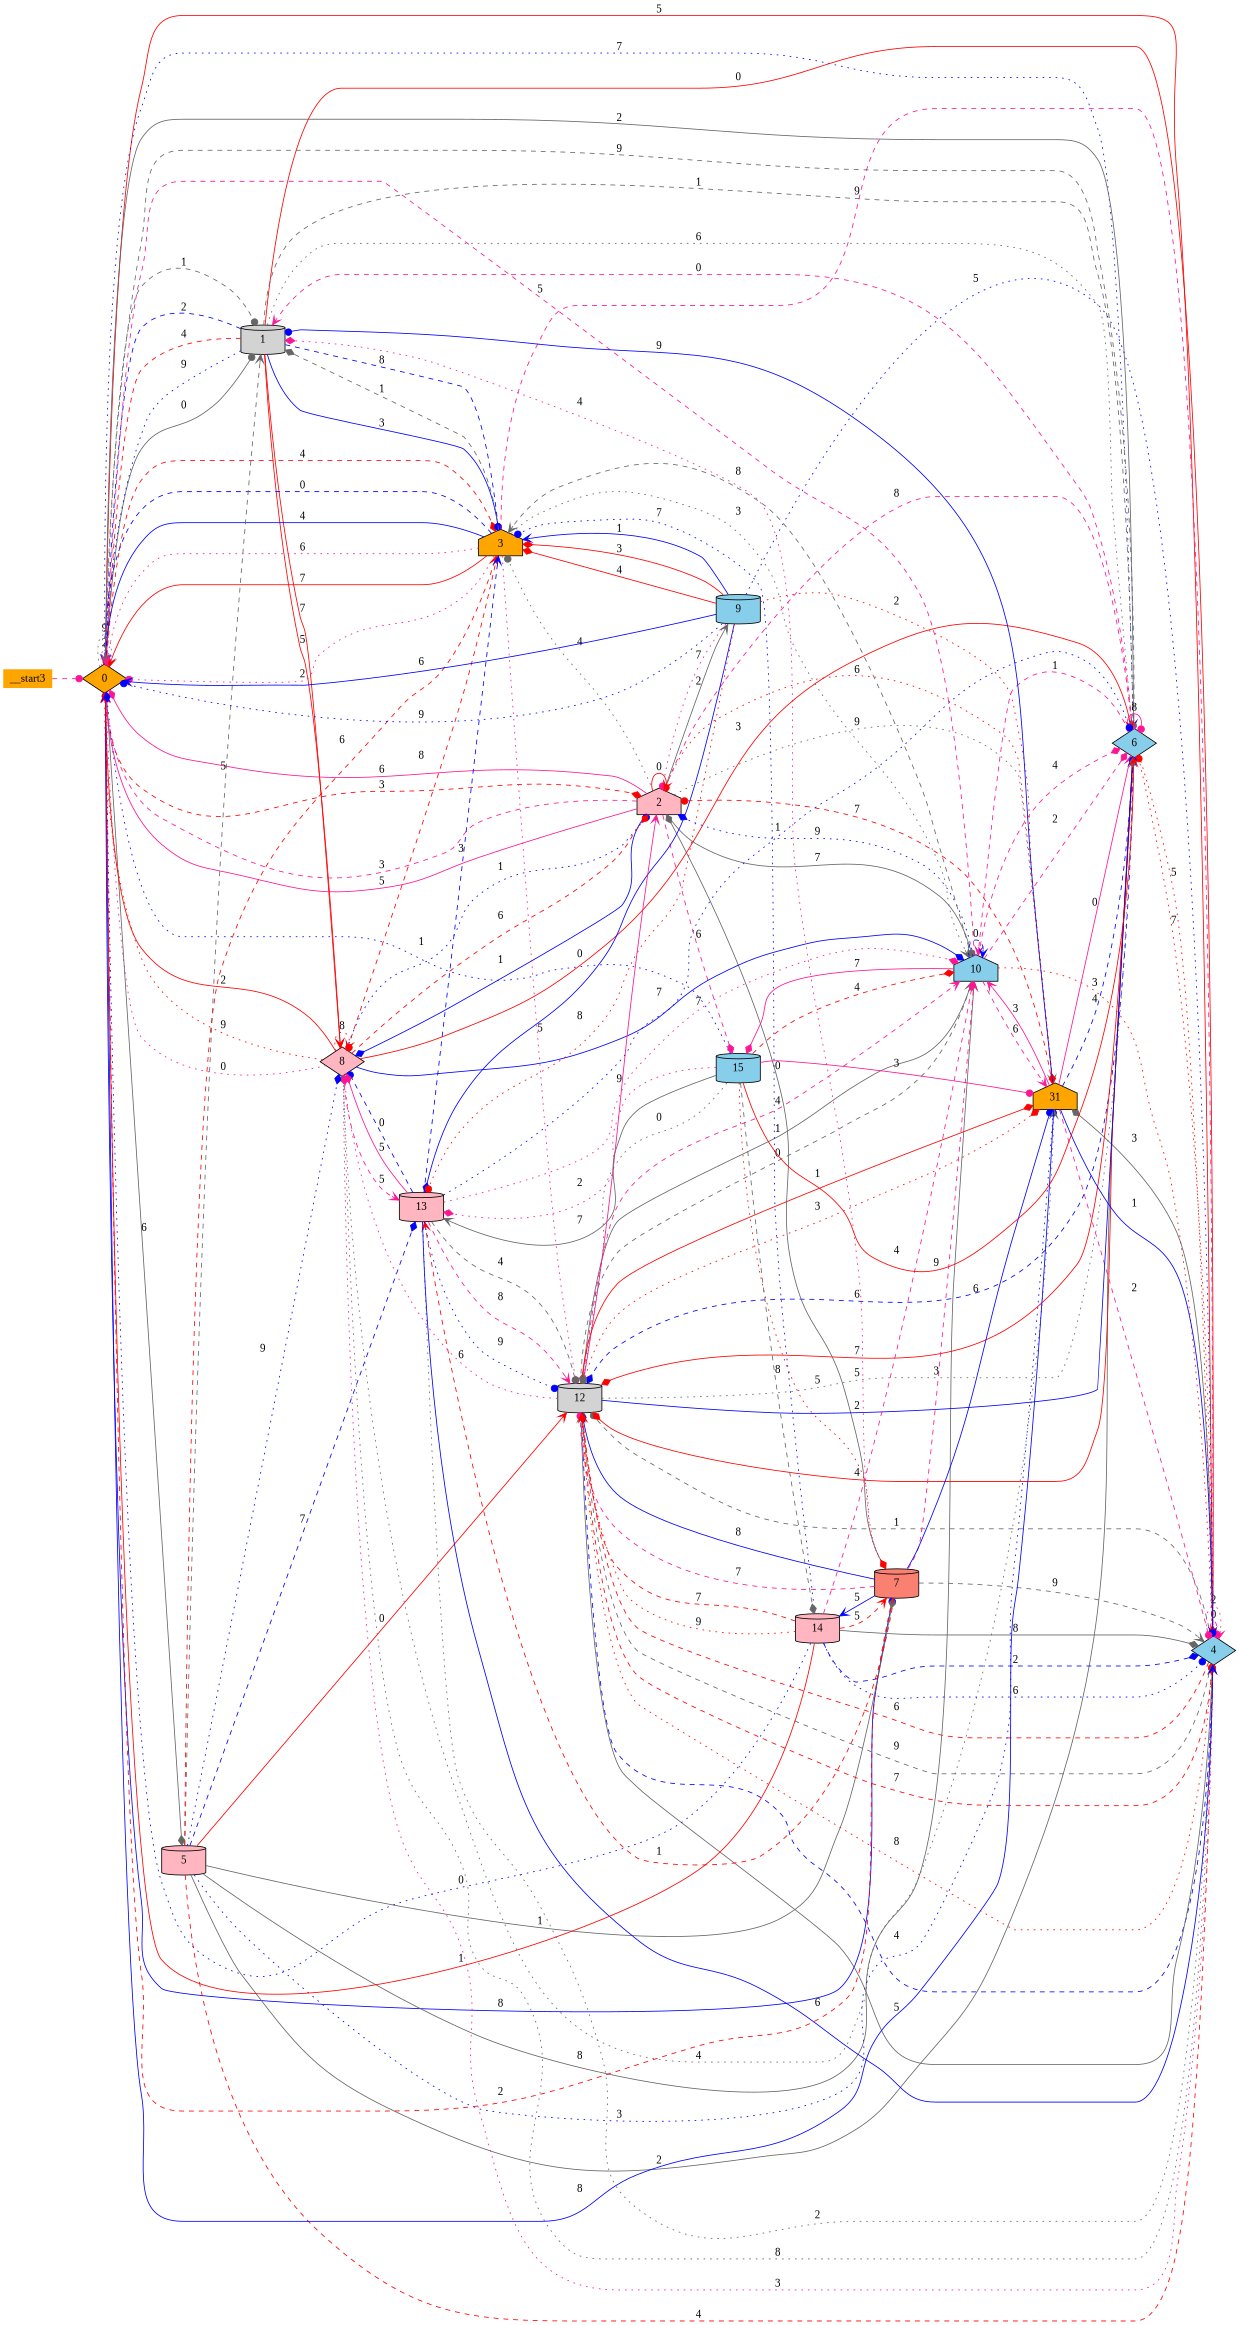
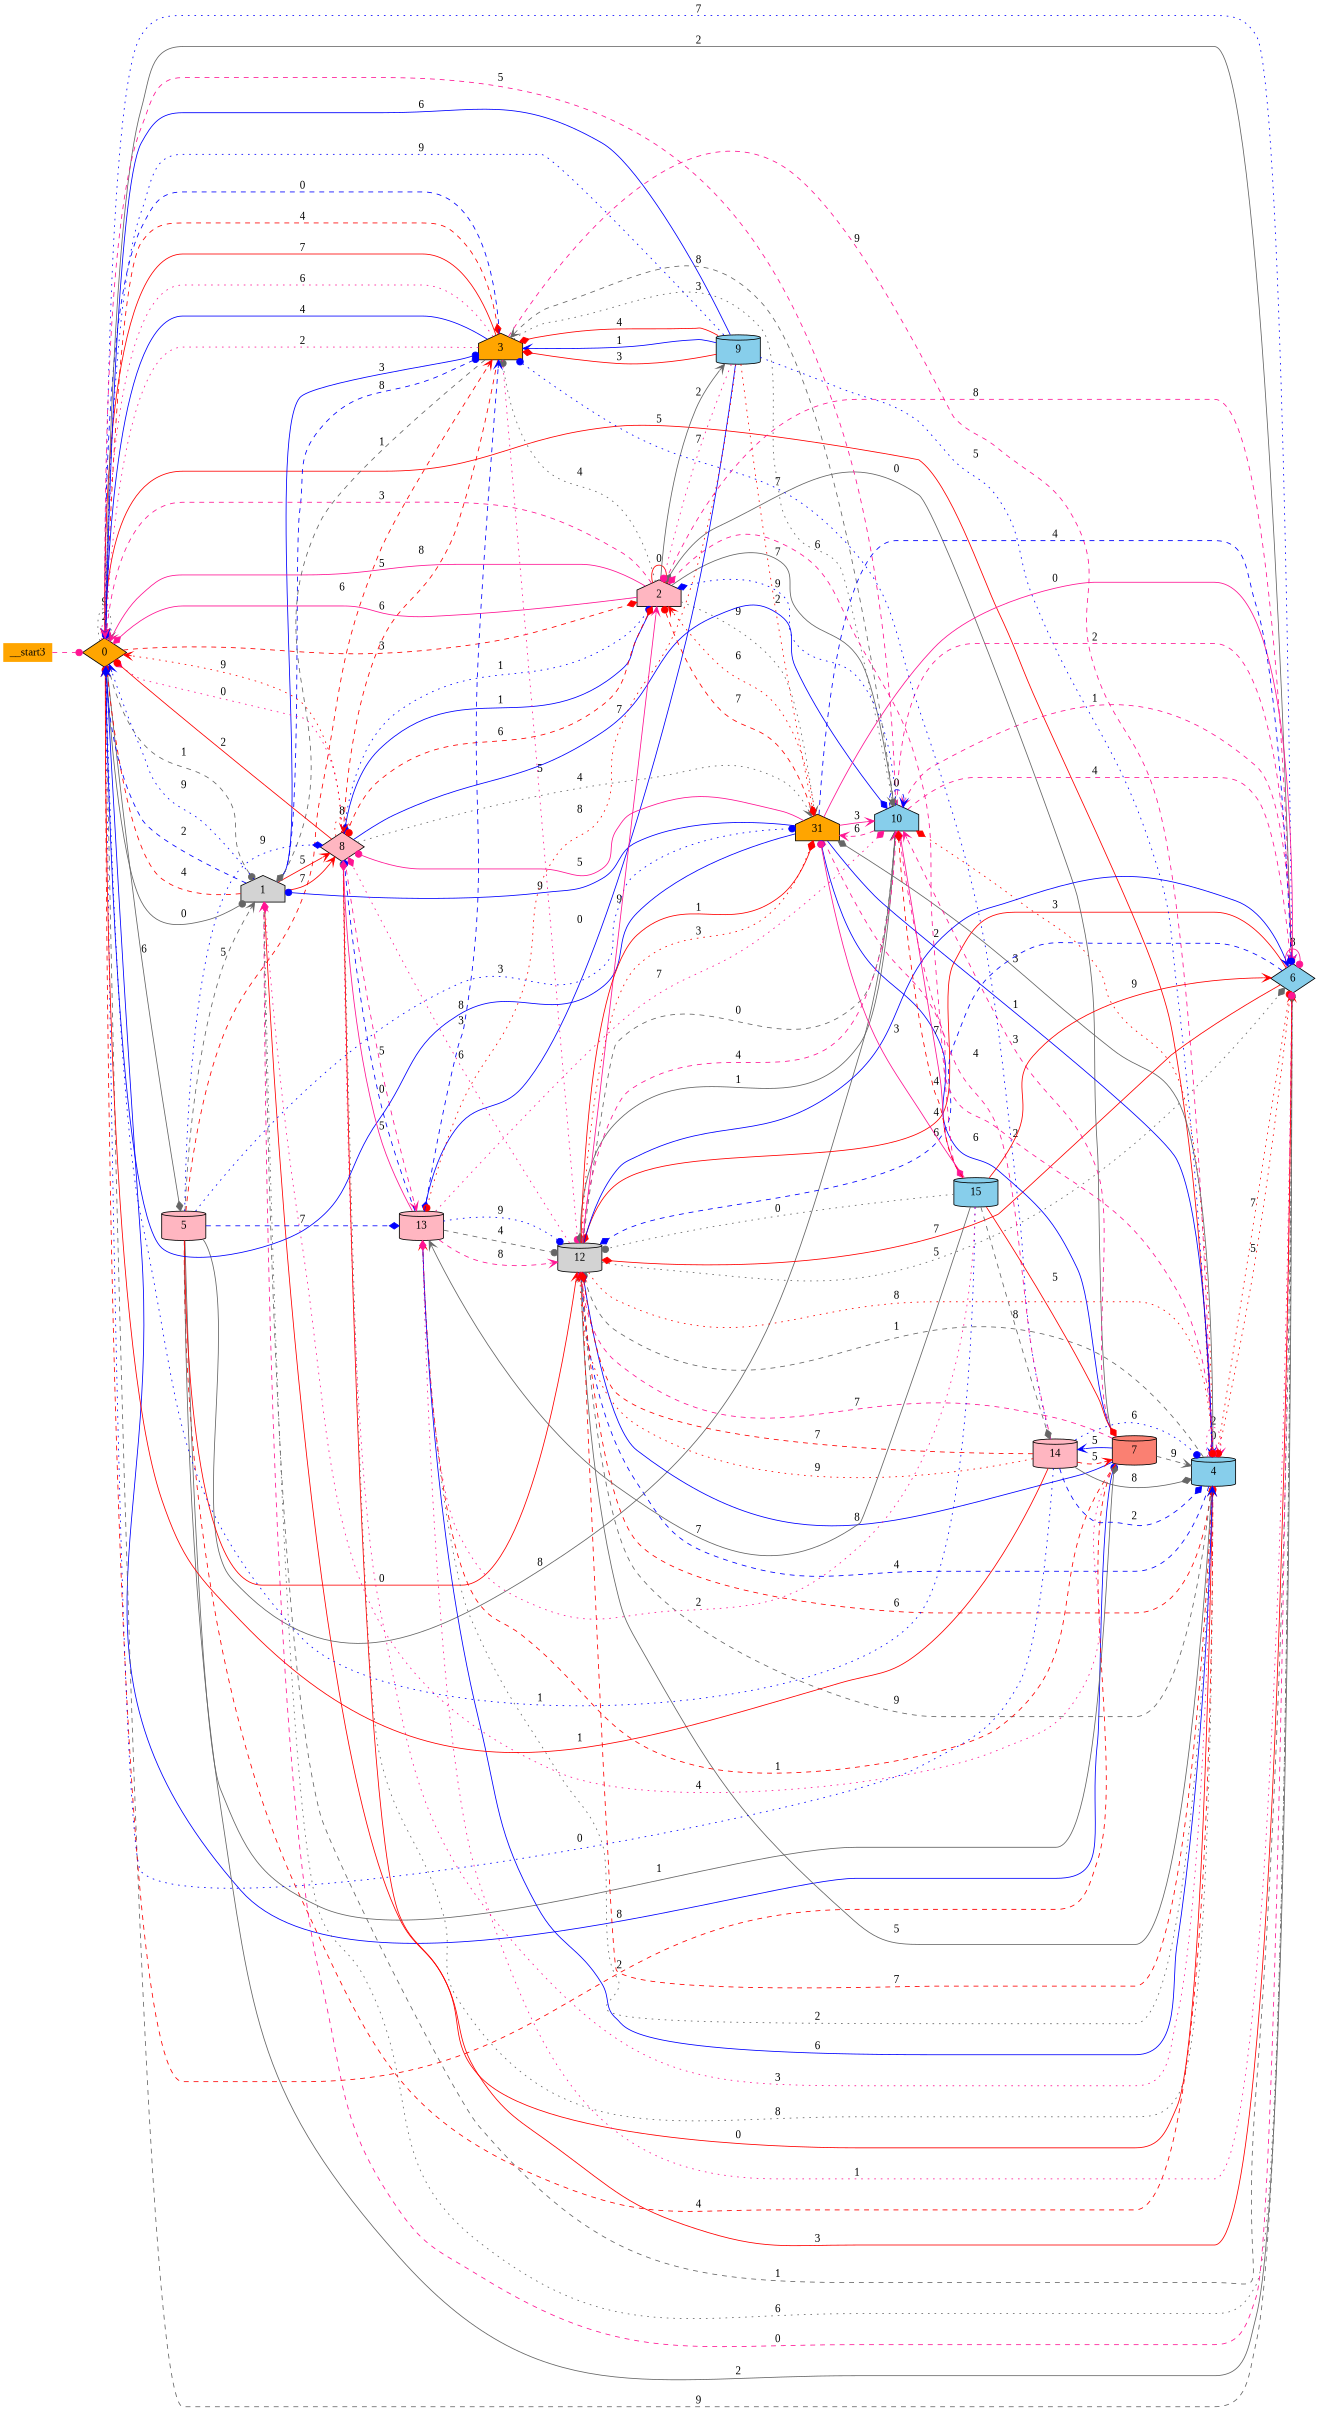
node "1": shape cylinder -> house
edge "13" -> "6": color blue -> deeppink
edge "31" -> "8": added, label "5"
edge "2" -> "15": reversed
edge "10" -> "4": reversed
edge "15" -> "7": style dotted -> solid
node "4": shape diamond -> cylinder
